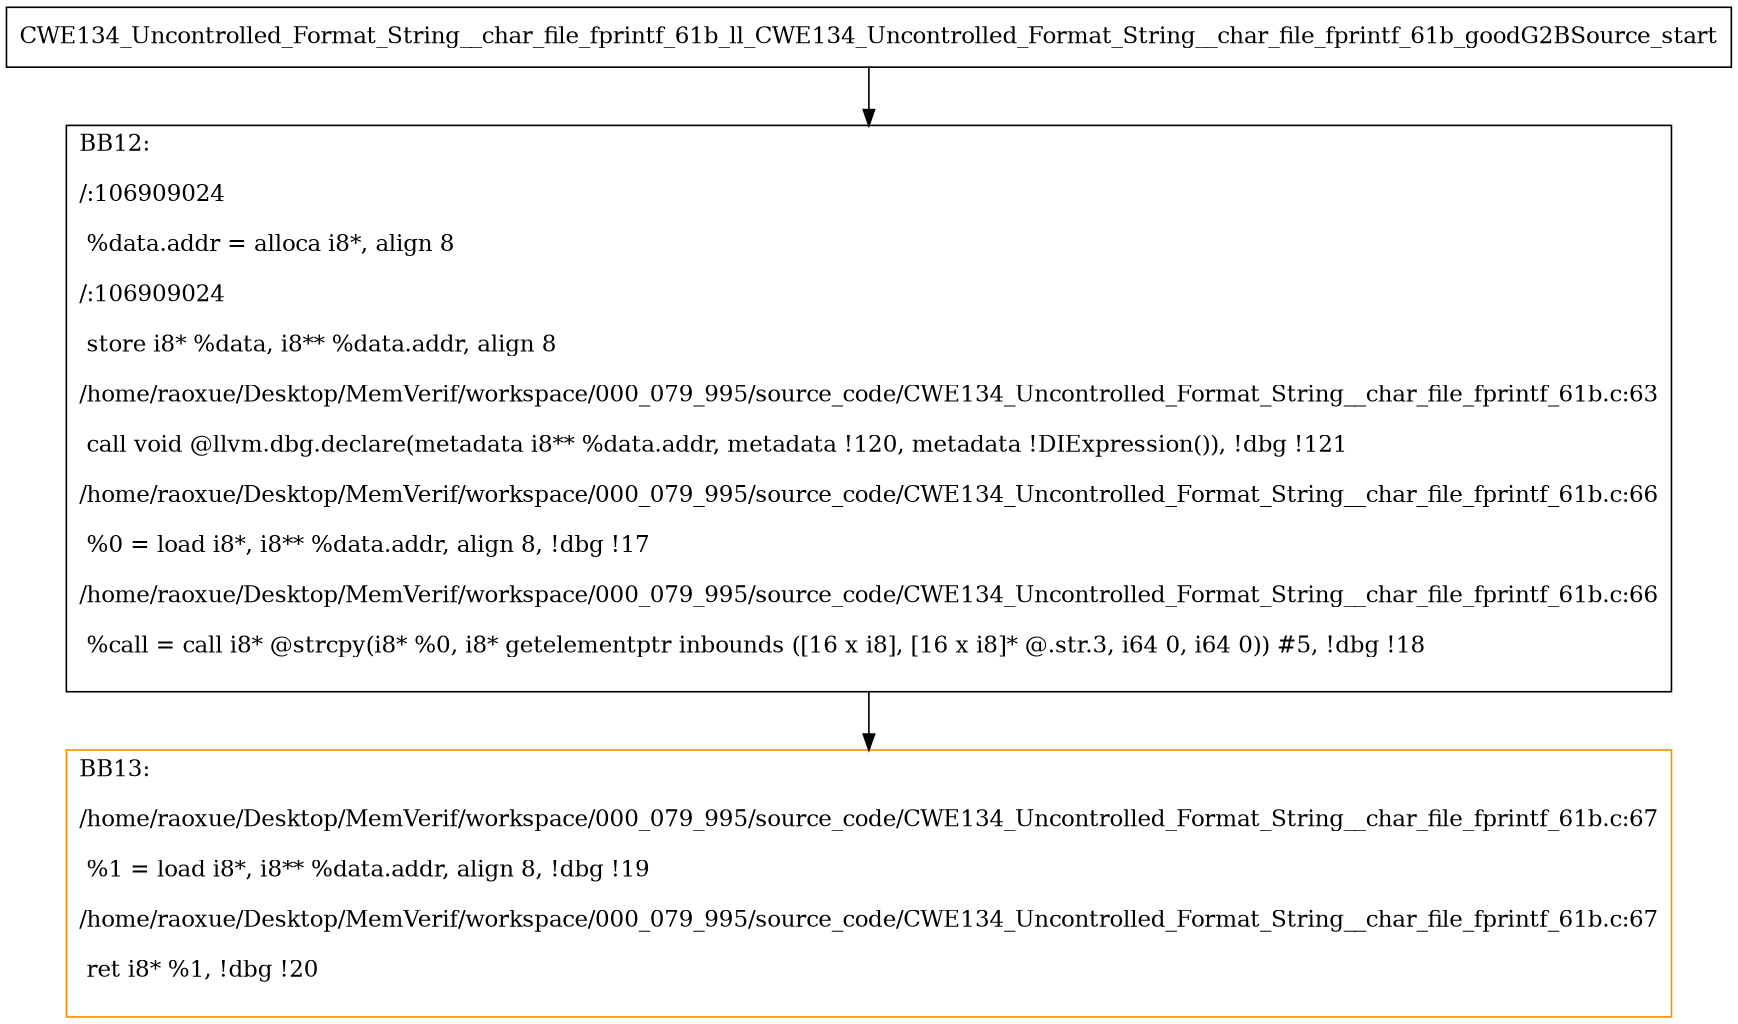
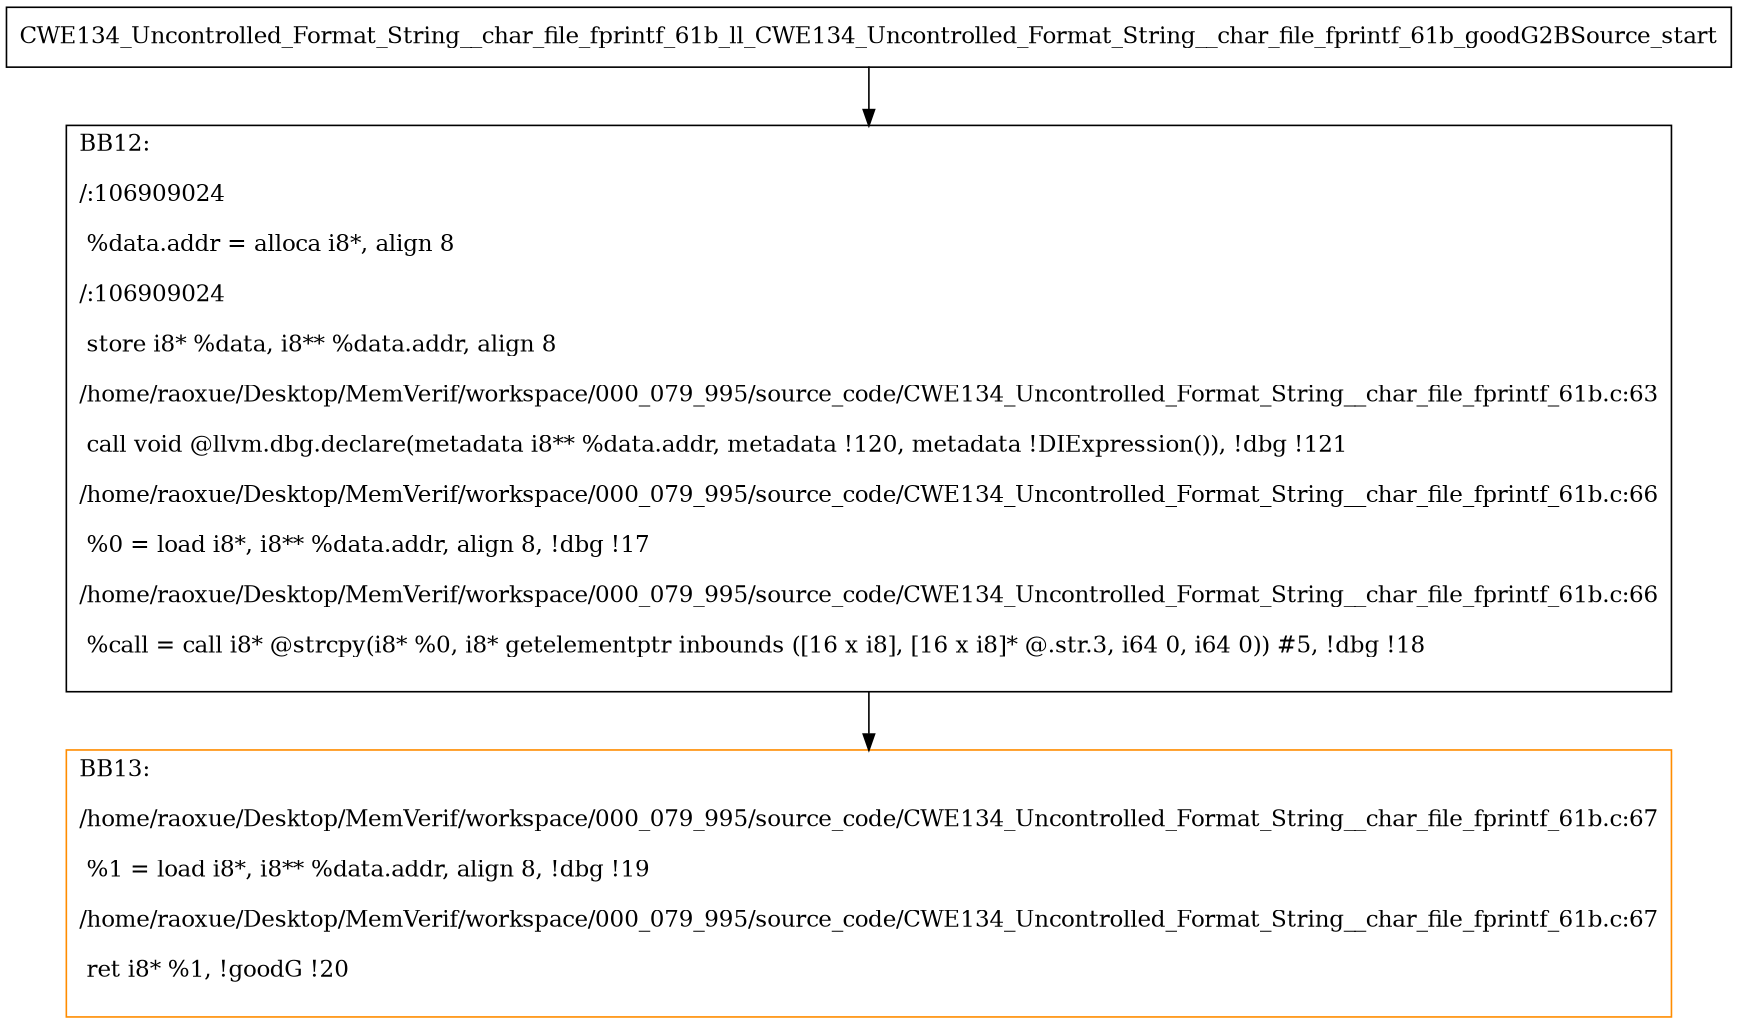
node "BB13:": text "ret i8* %1, !dbg !20" -> "ret i8* %1, !goodG !20"
